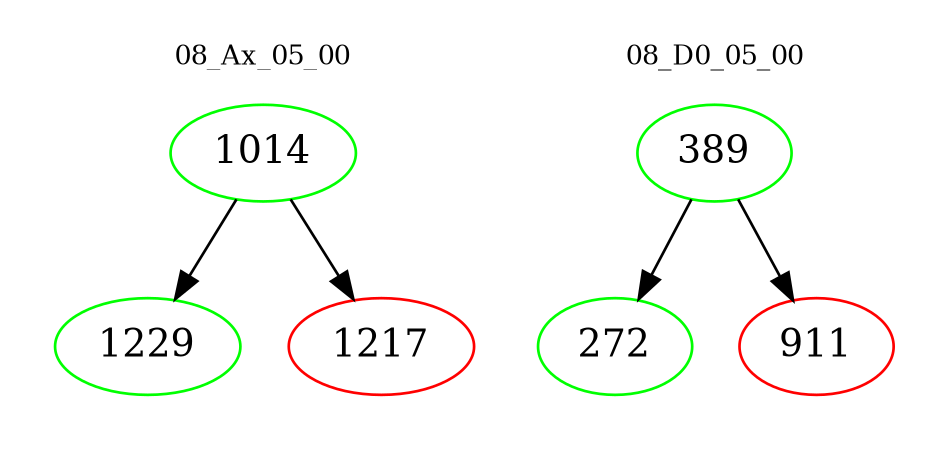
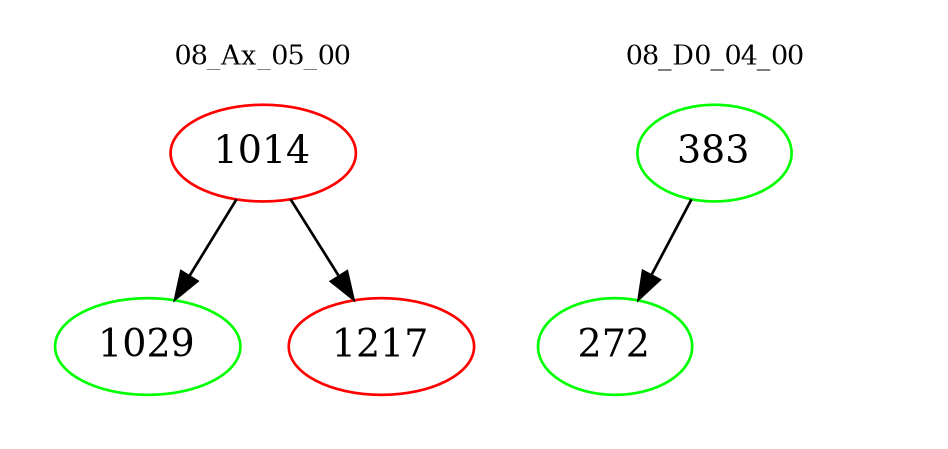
cluster "08_D0_05_00": label "08_D0_05_00" -> "08_D0_04_00"
node "1014": color green -> red
node "389": label "389" -> "383"
node "1229": label "1229" -> "1029"
node "911": removed
